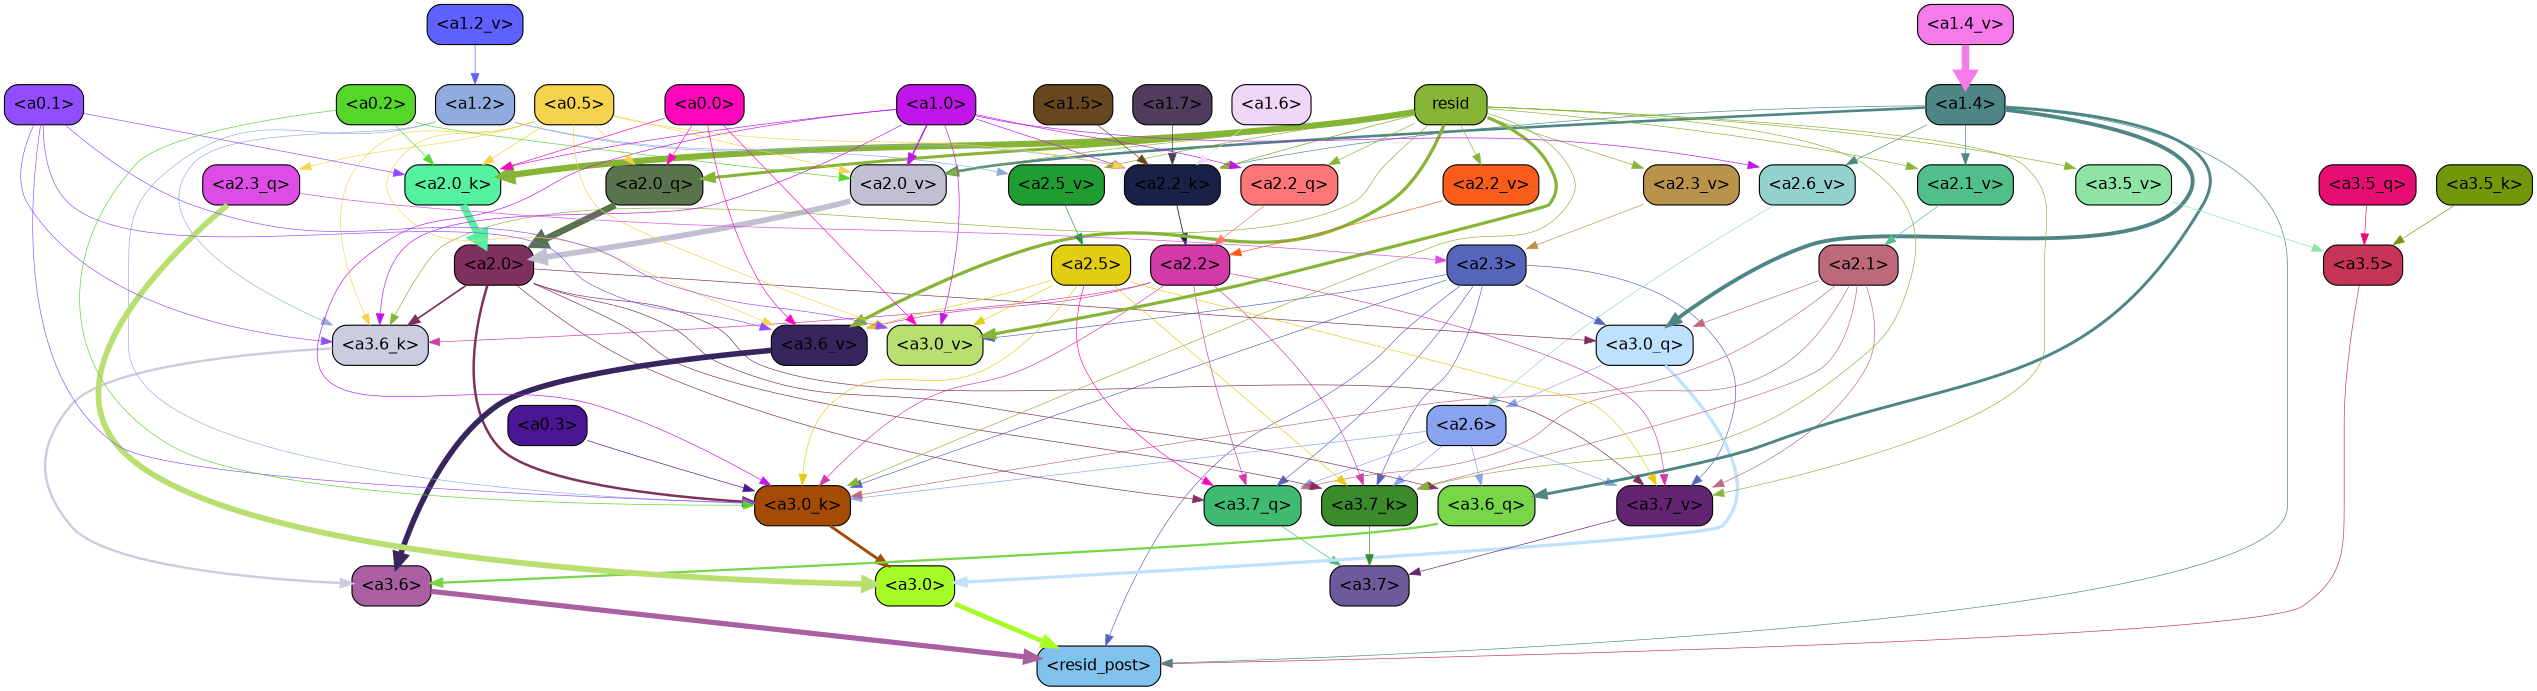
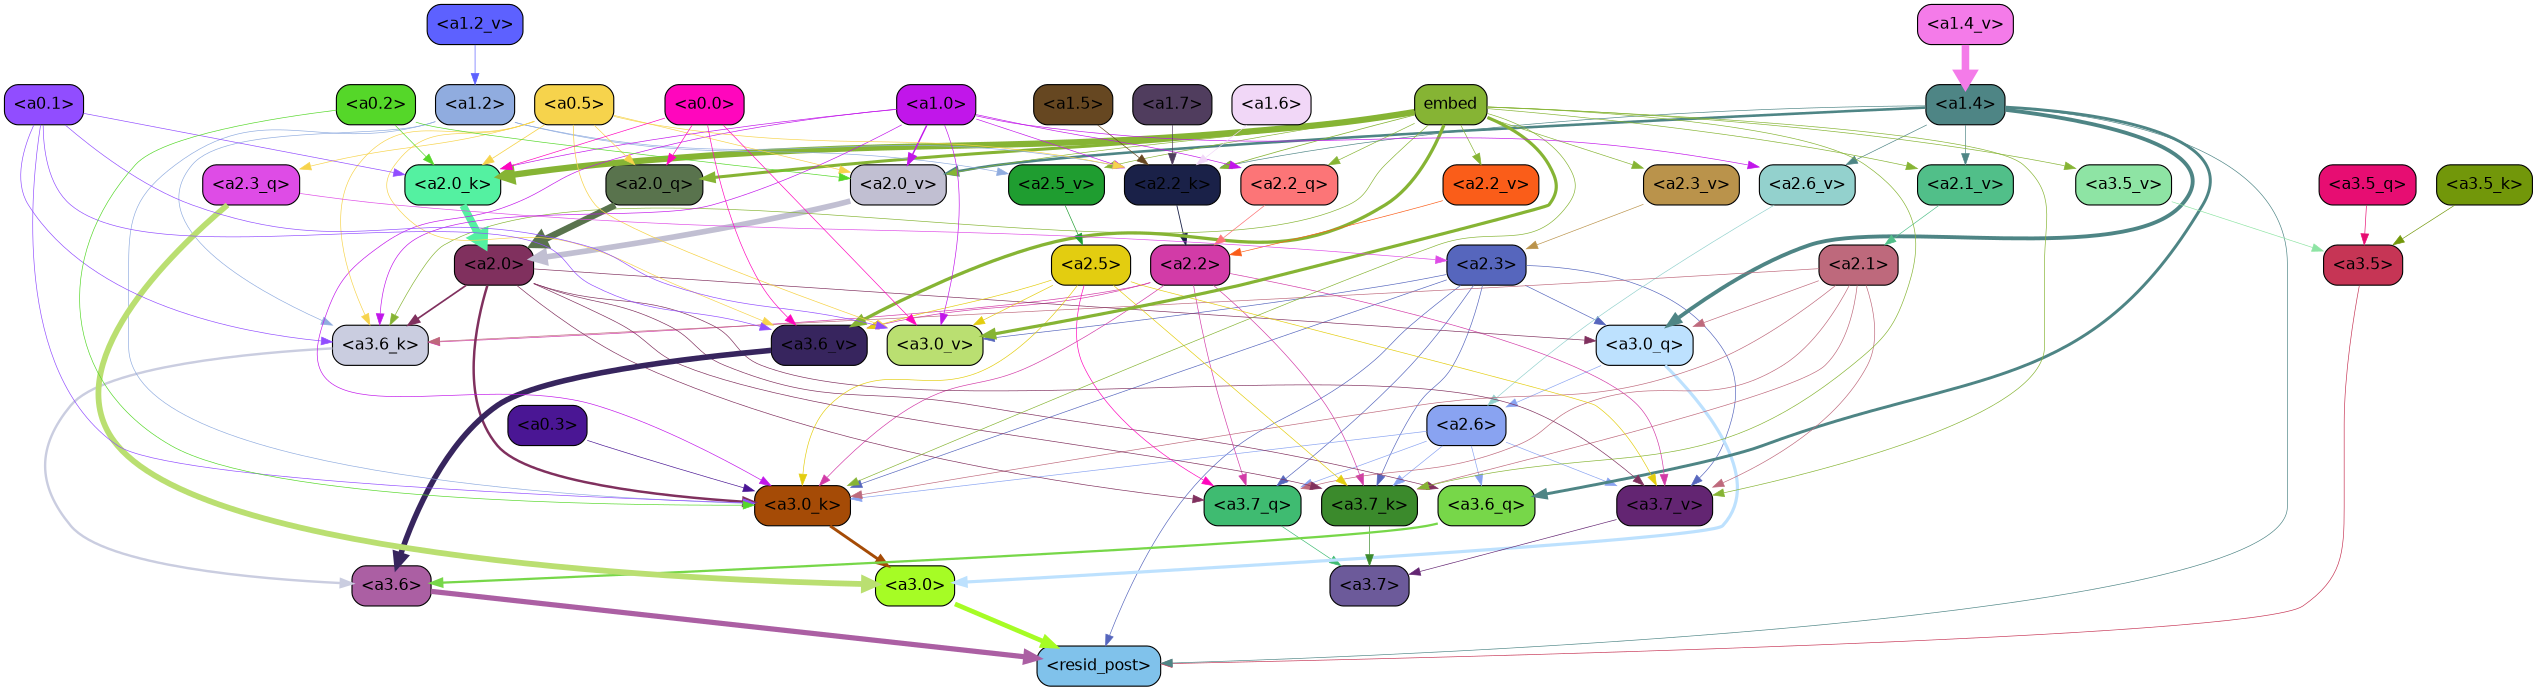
node "resid": label "resid" -> "embed"
edge "<a2.1>" -> "<a3.6_k>": added
